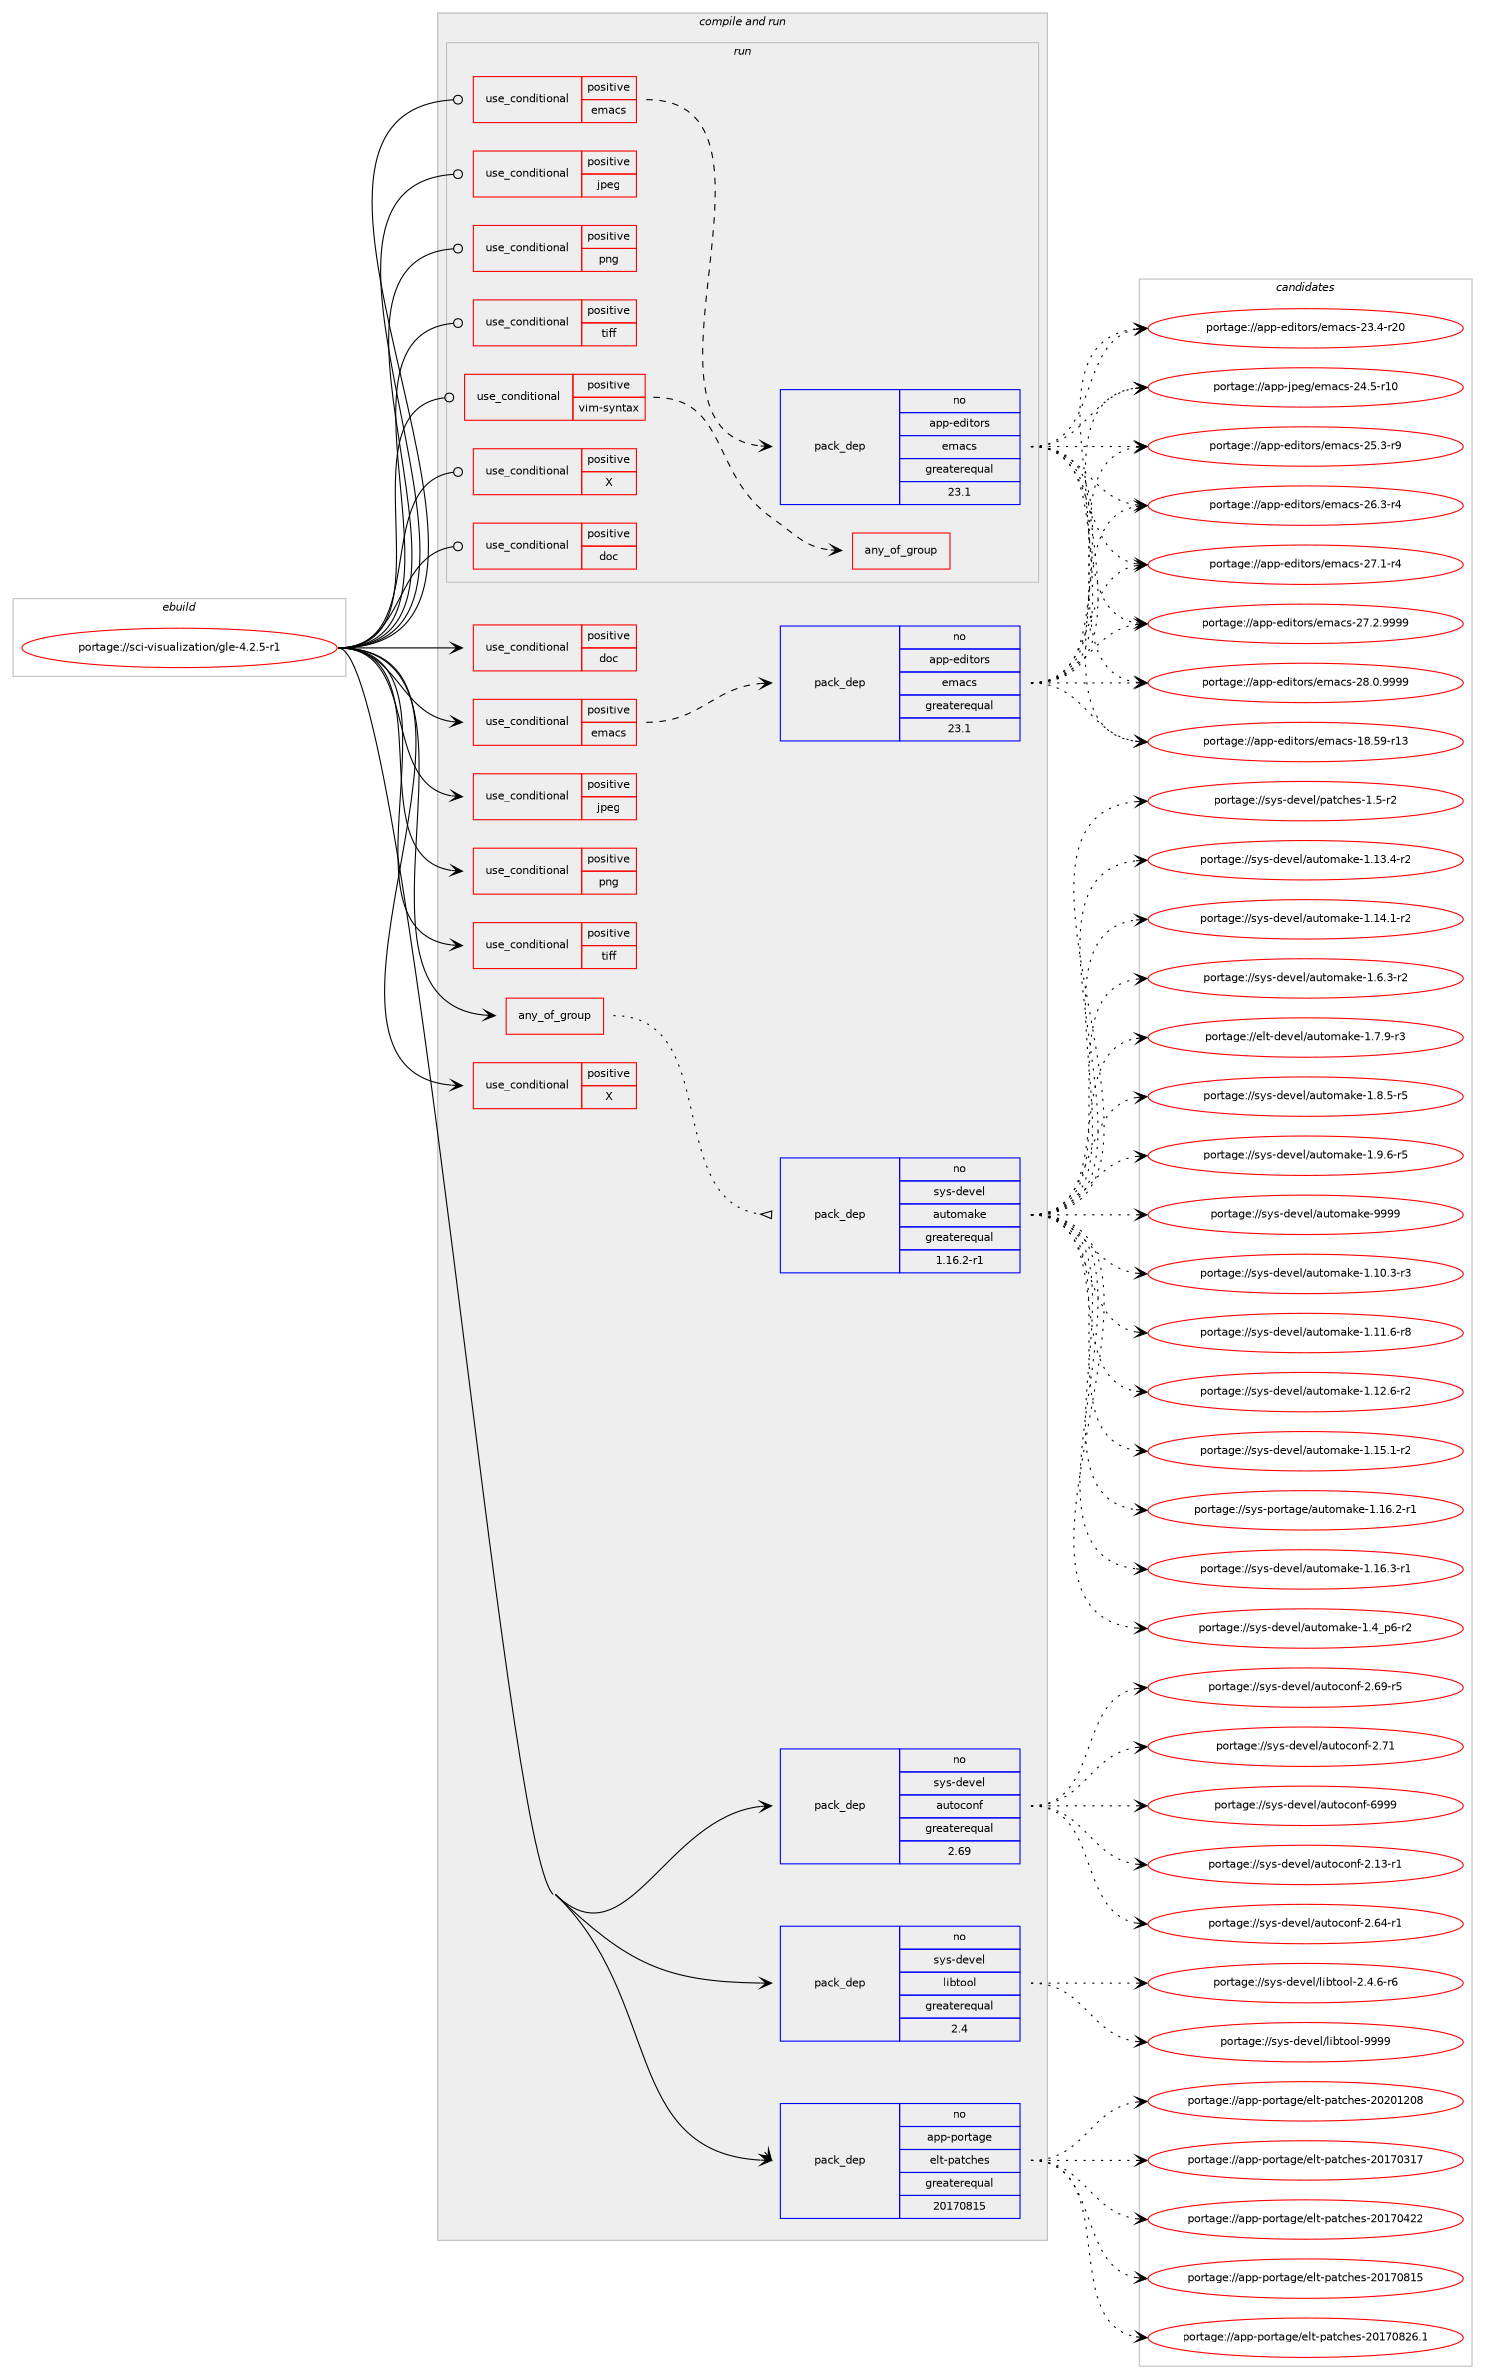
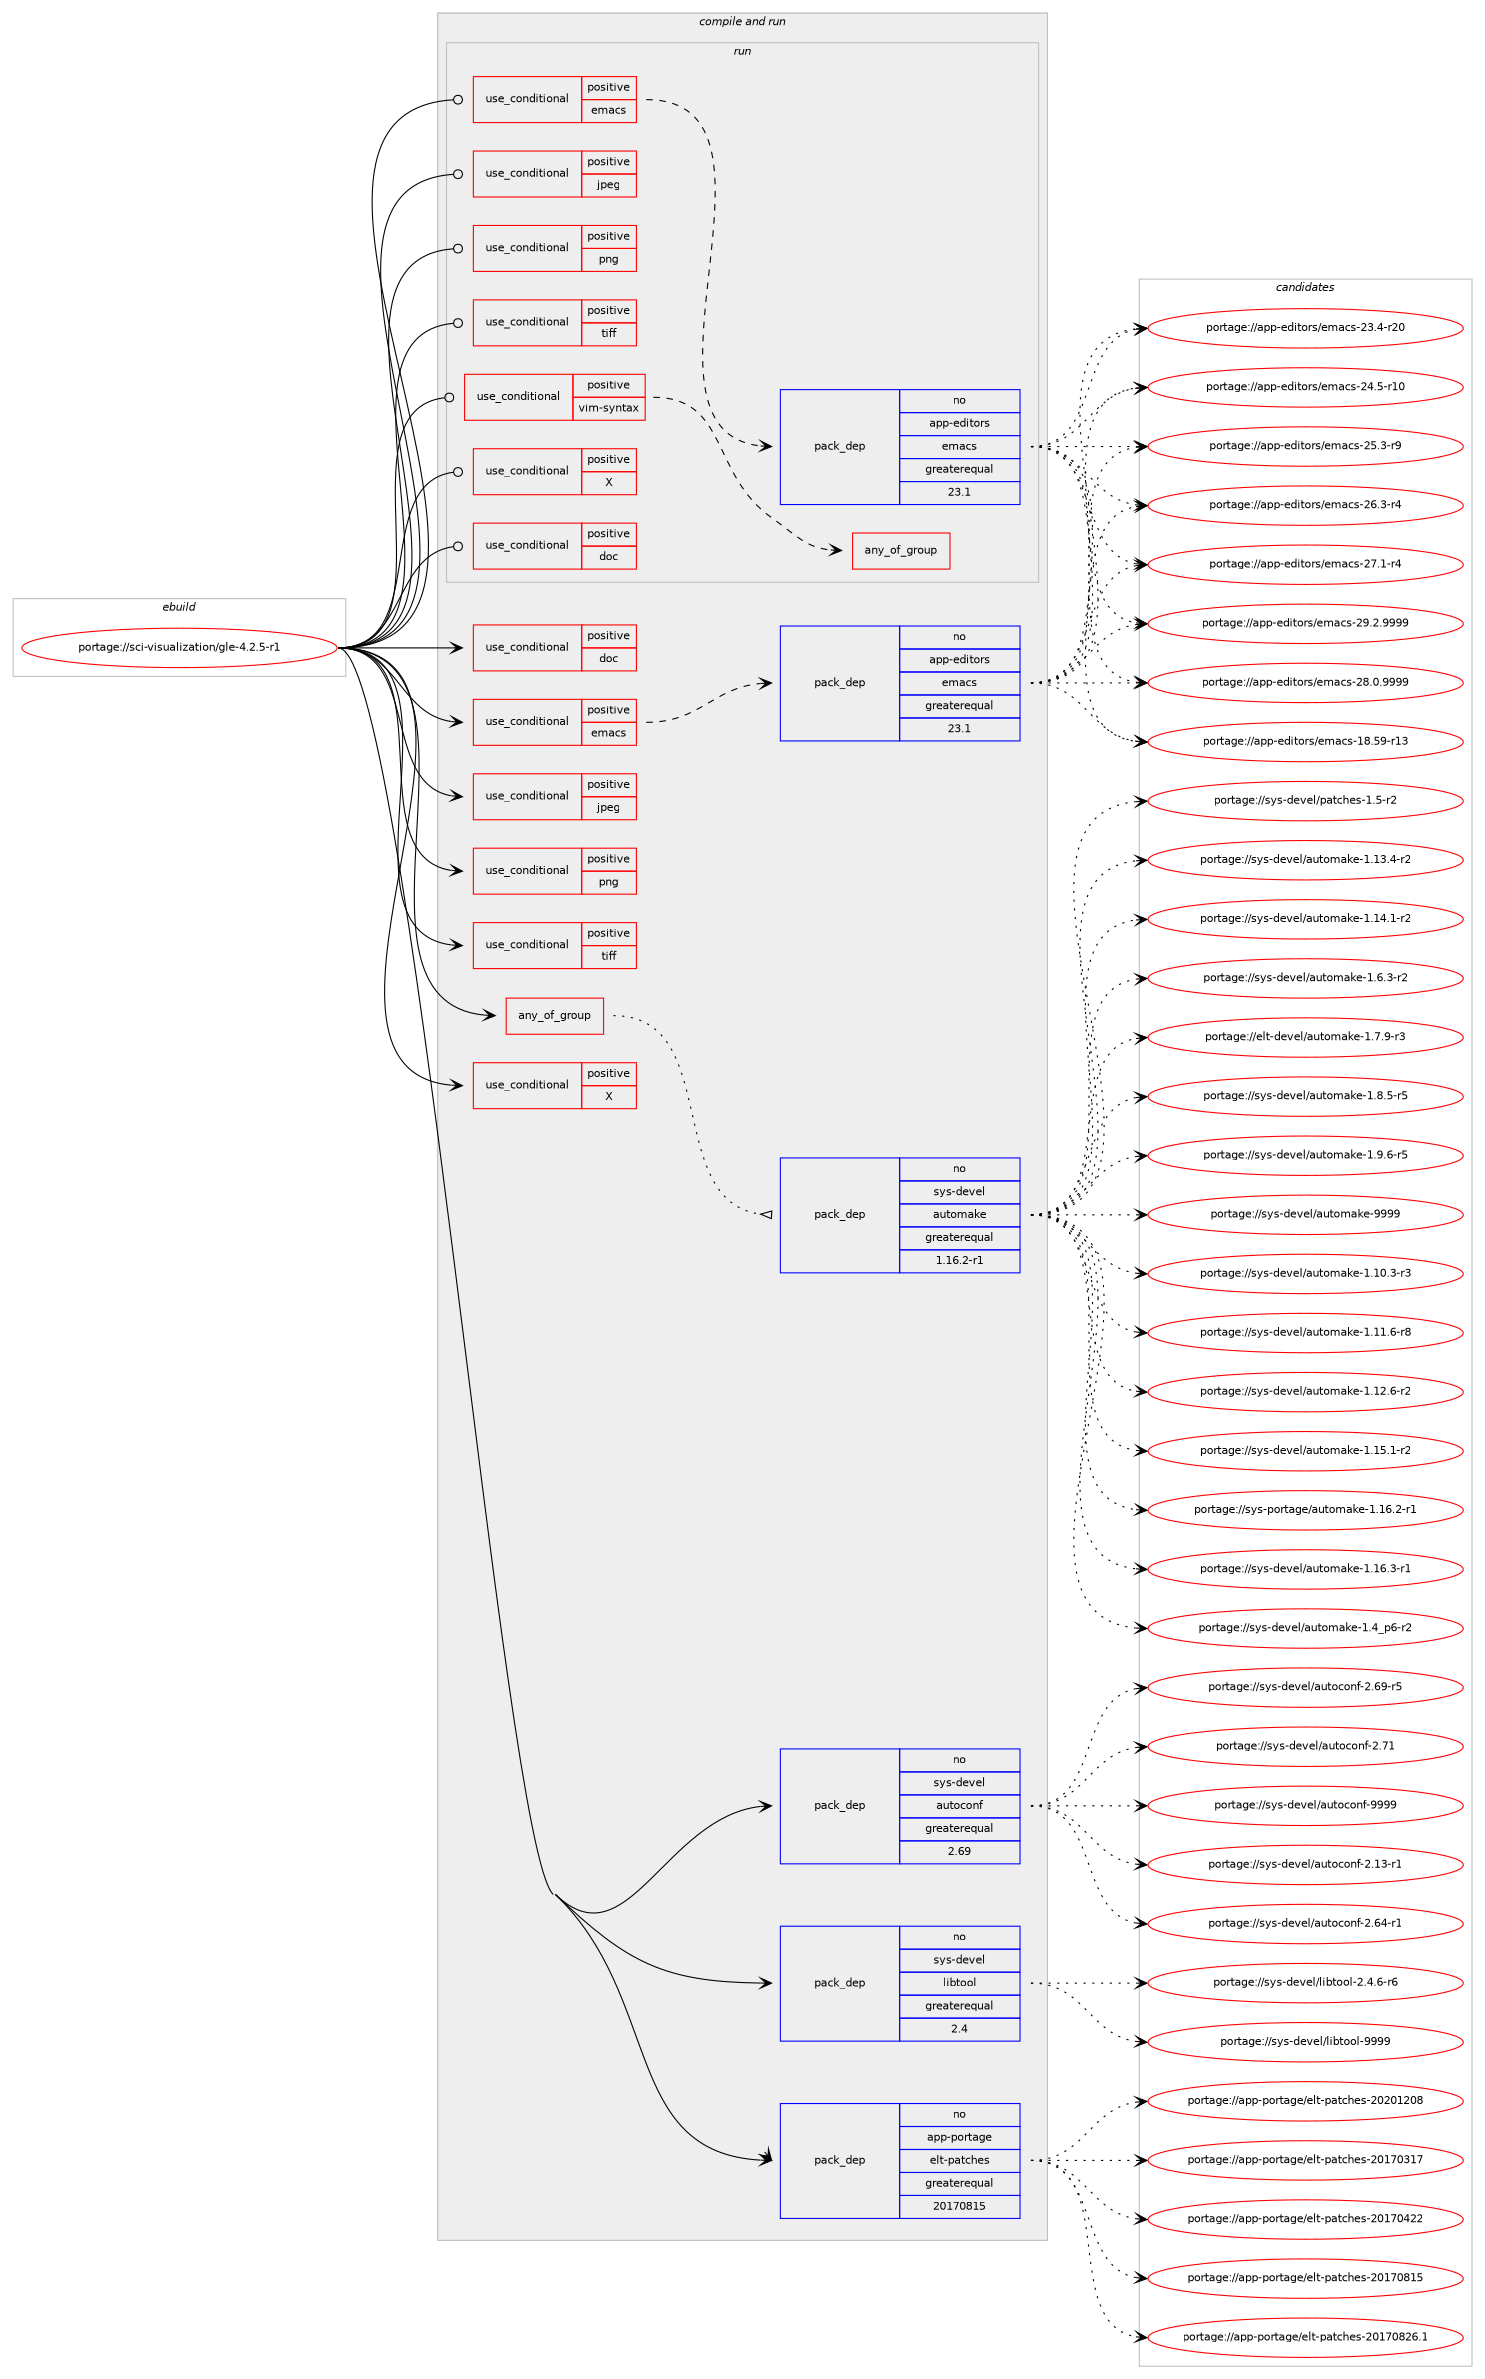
node "portage://app-jpeg/emacs-24.5-r10": label "portage://app-jpeg/emacs-24.5-r10" -> "portage://app-editors/emacs-24.5-r10"
node "portage://app-editors/emacs-27.2.9999": label "portage://app-editors/emacs-27.2.9999" -> "portage://app-editors/emacs-29.2.9999"
node "portage://sys-devel/autoconf-6999": label "portage://sys-devel/autoconf-6999" -> "portage://sys-devel/autoconf-9999"
